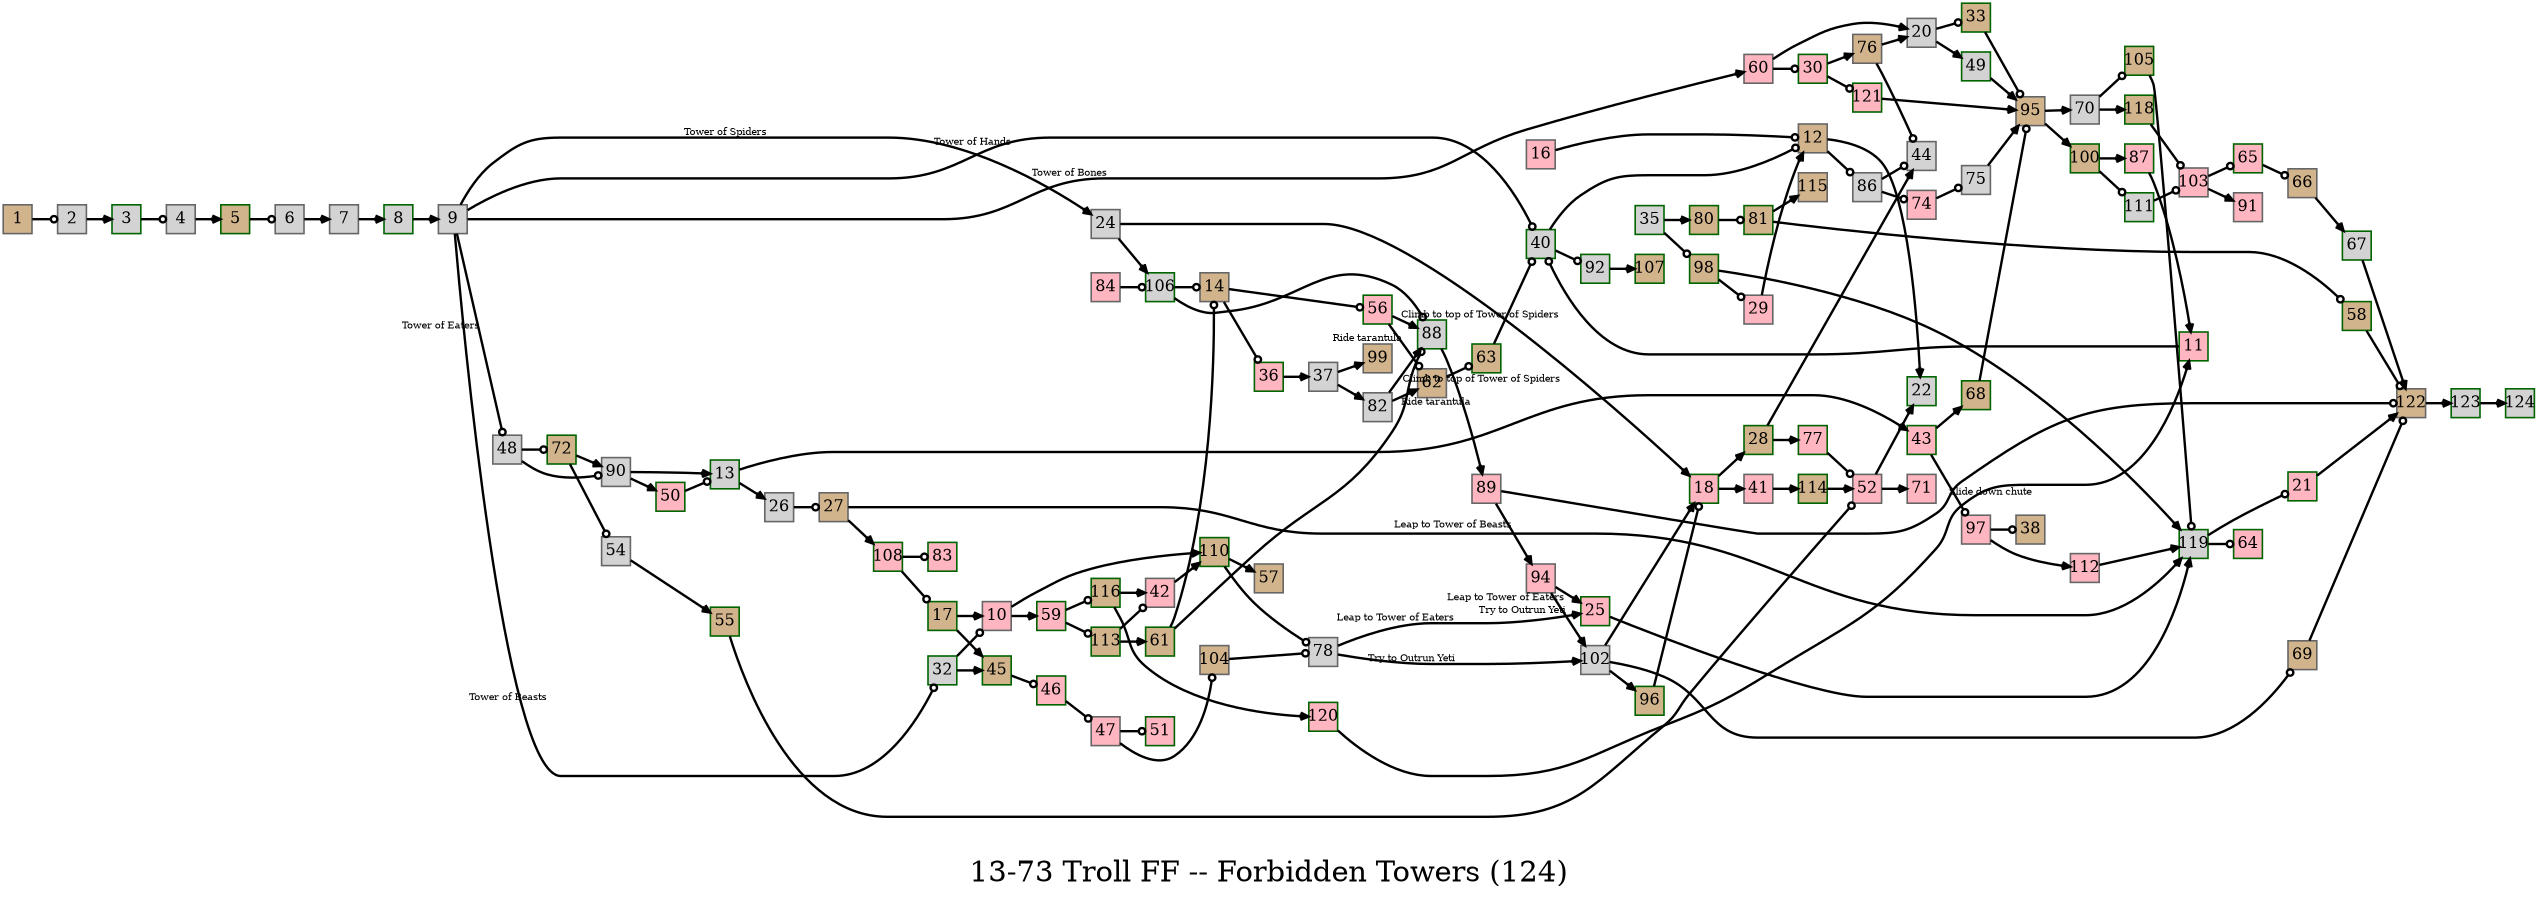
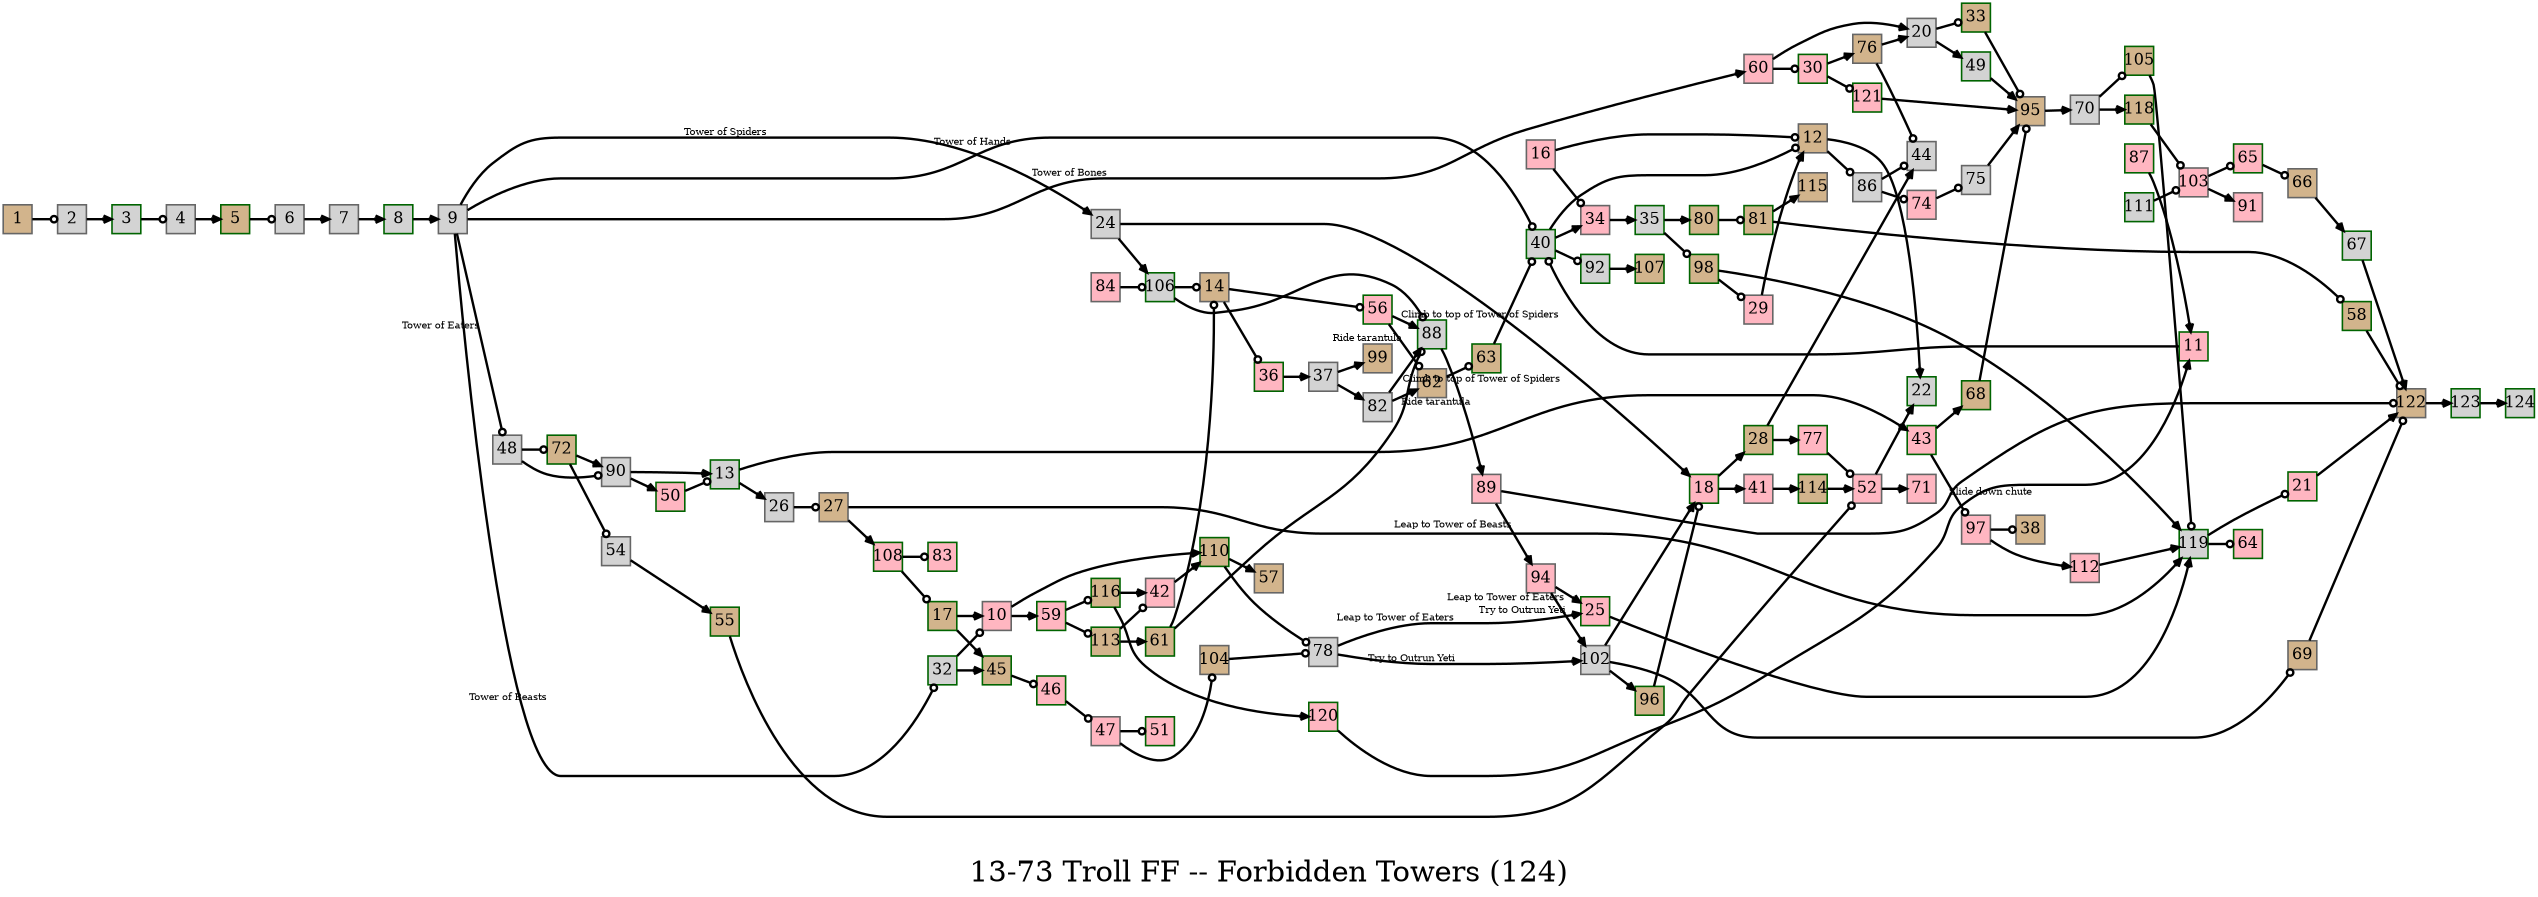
node "100": removed
node "34": added
